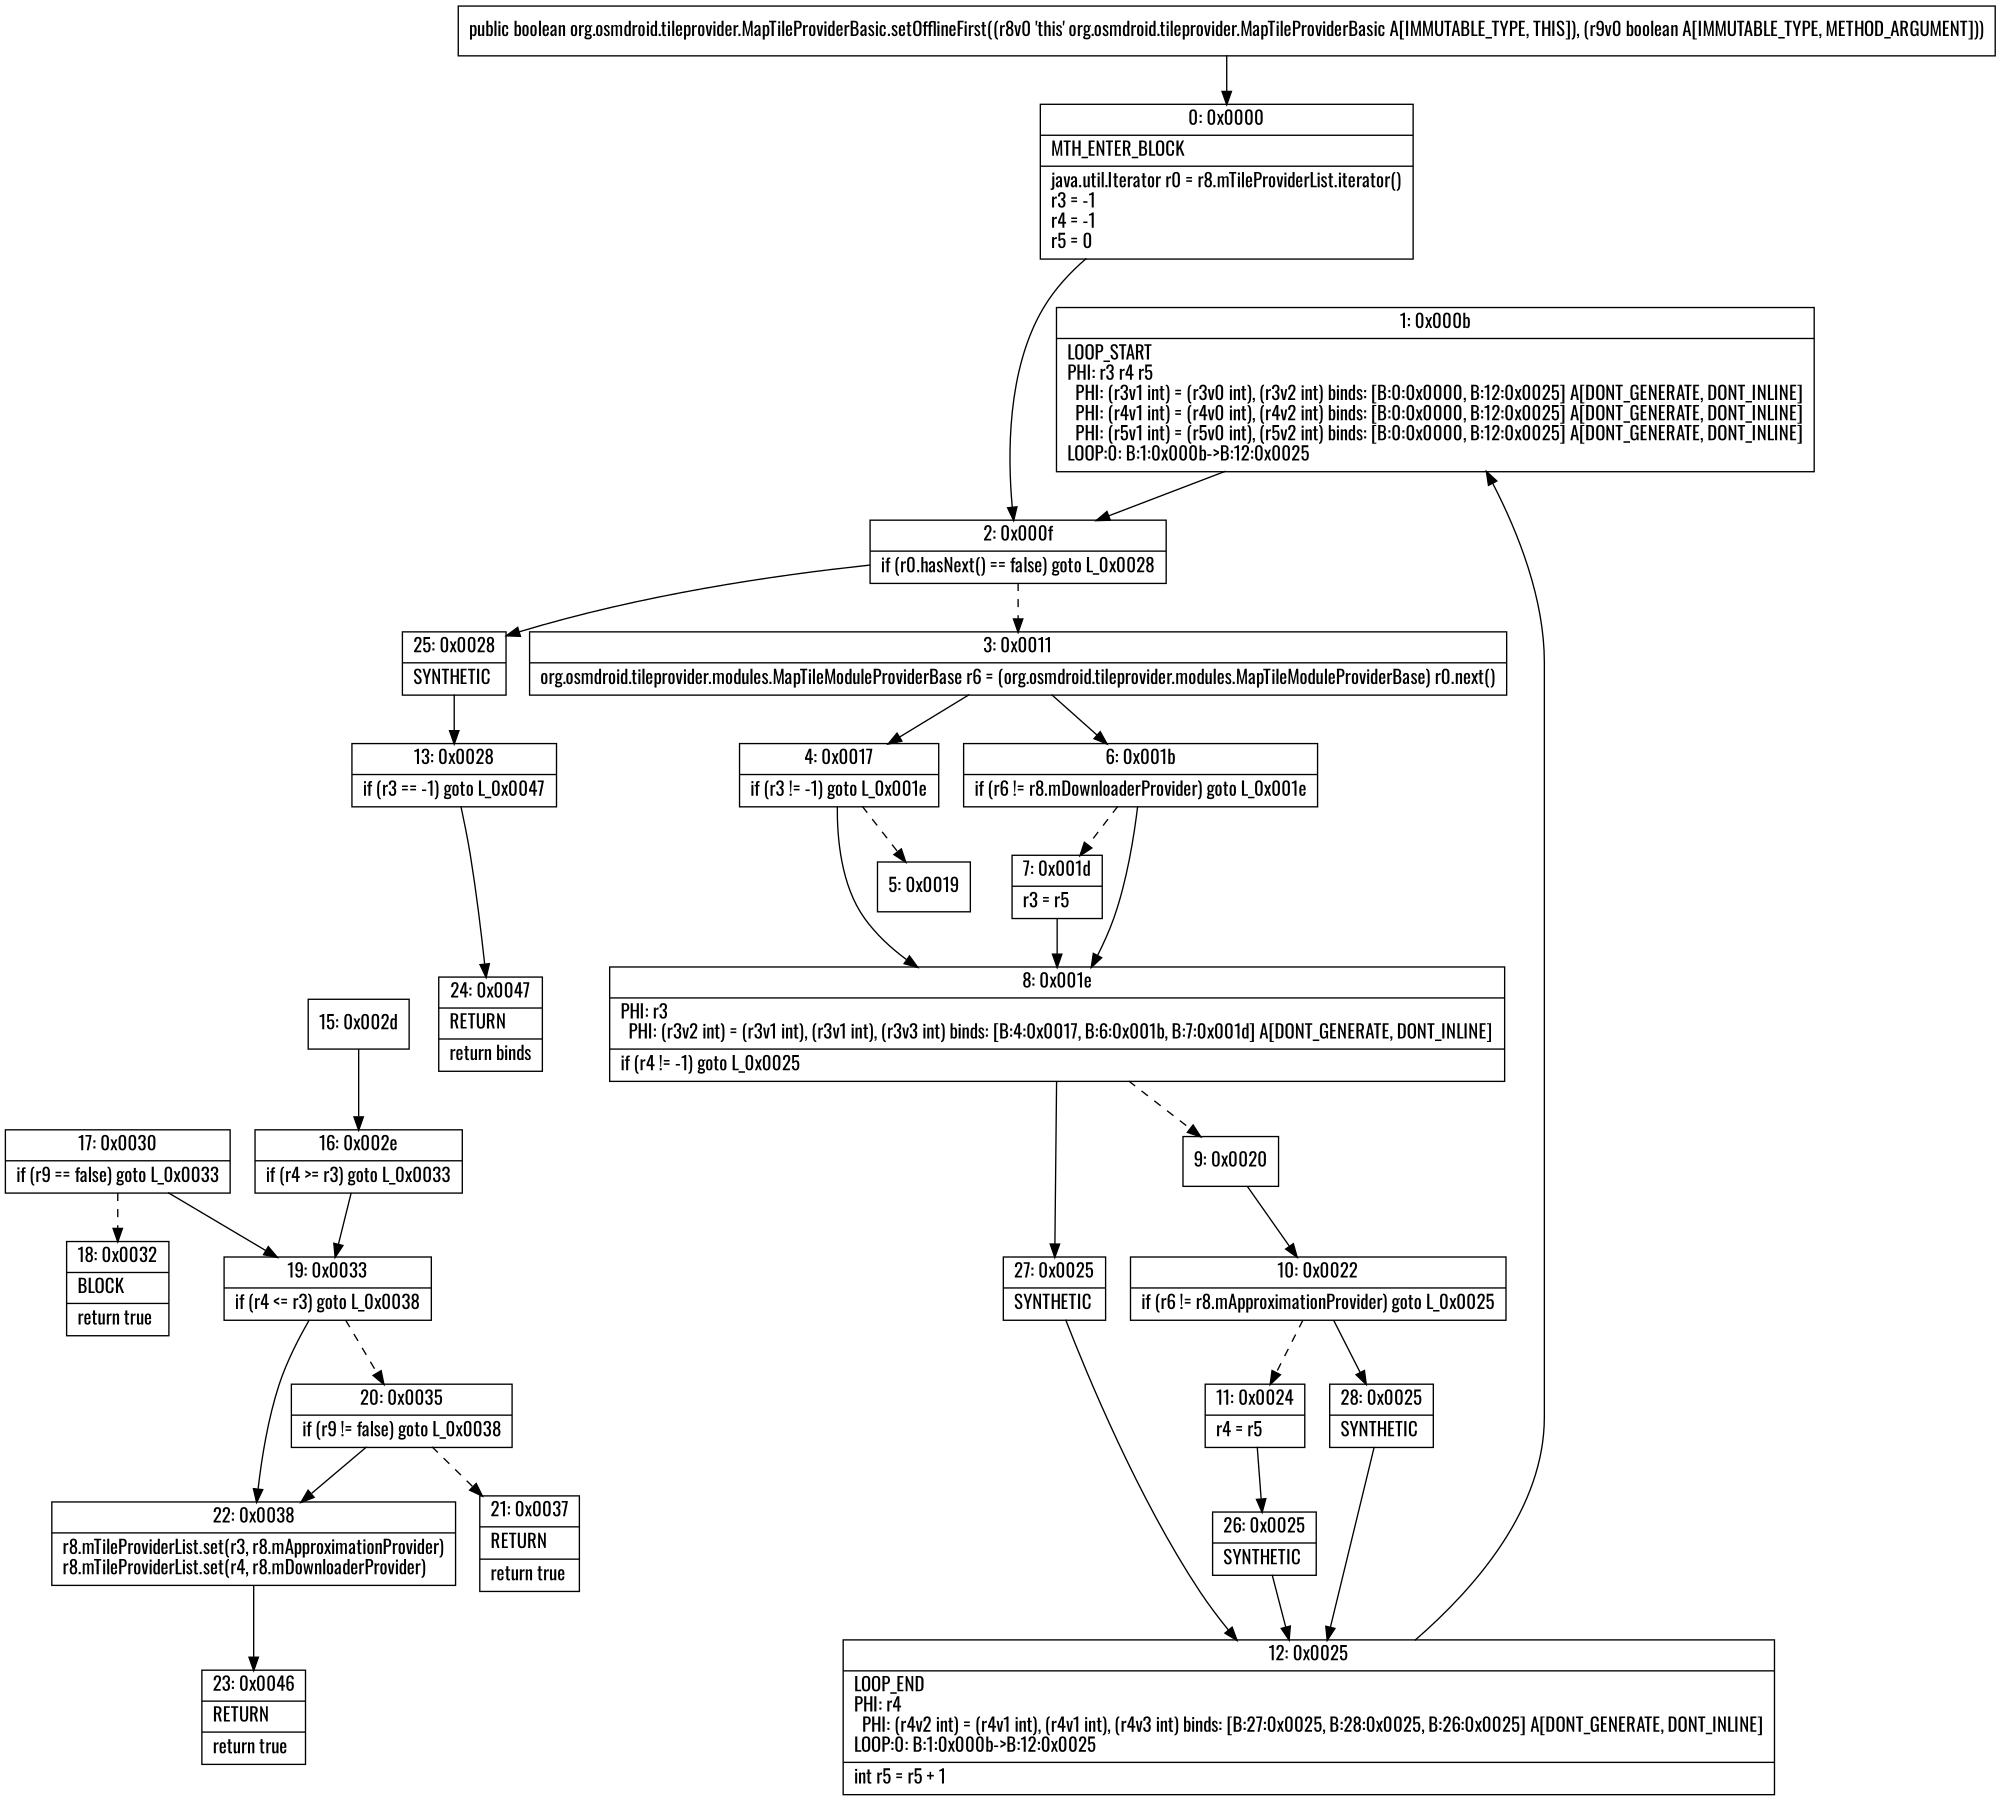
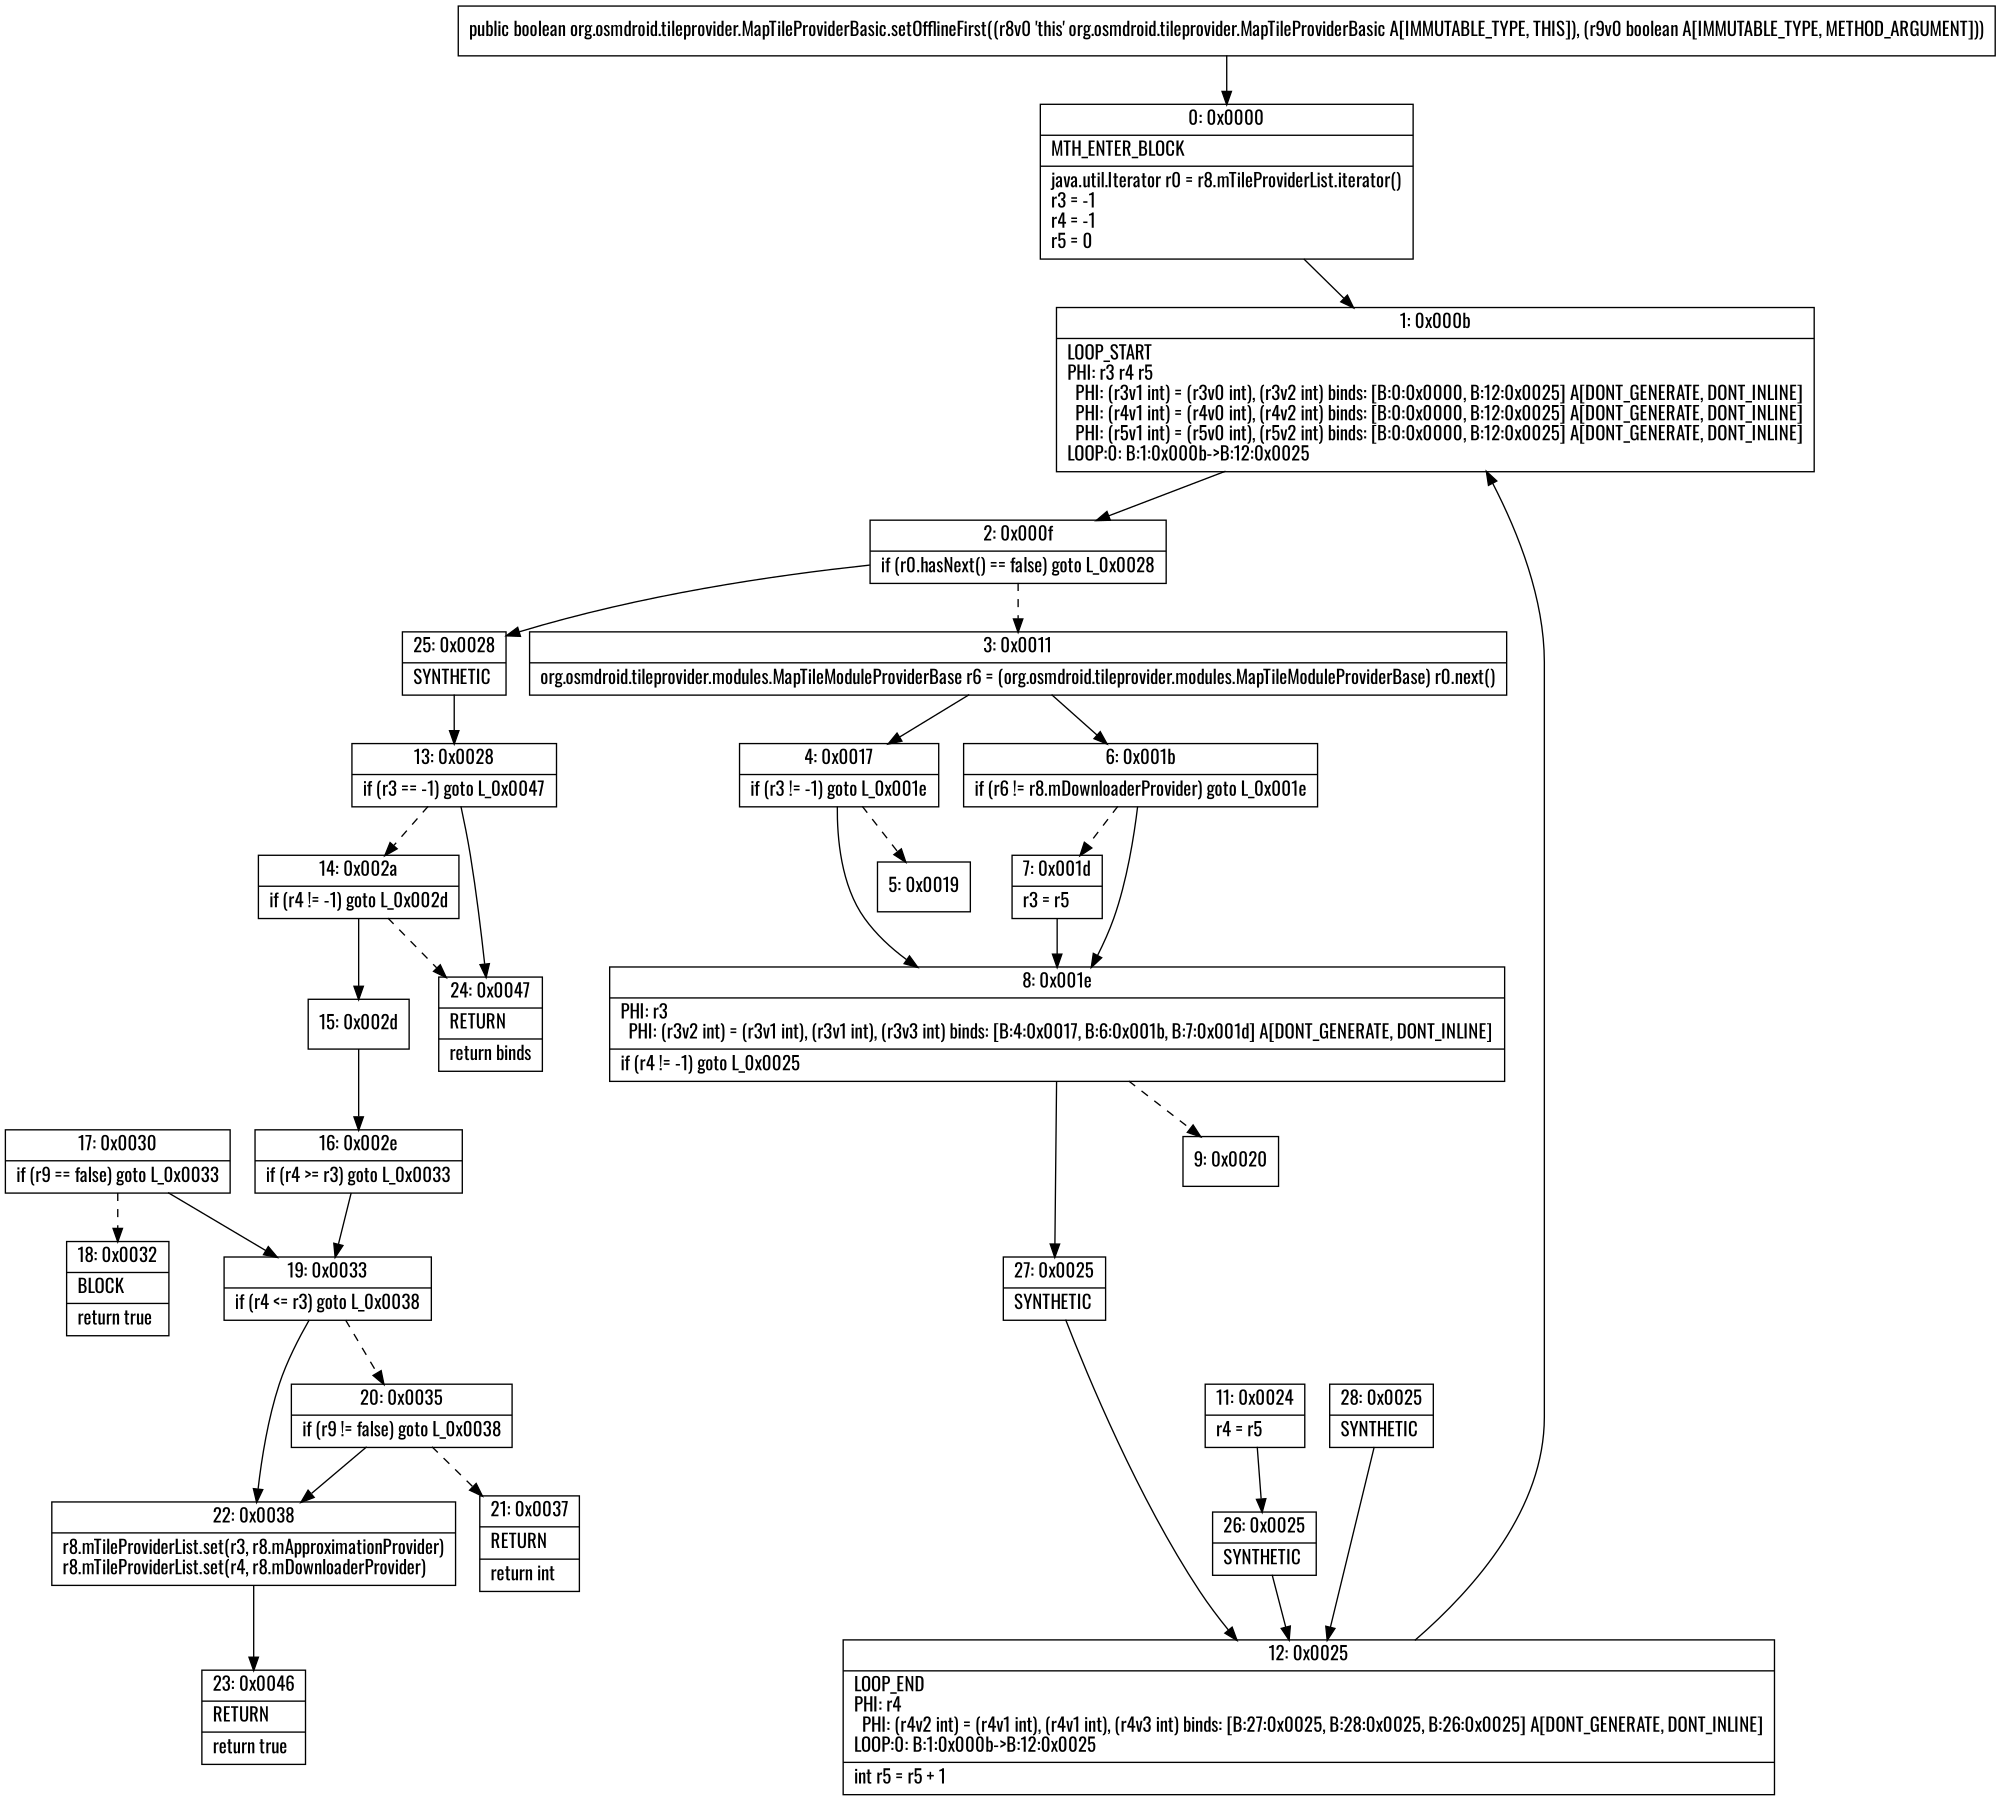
edge "0: 0x0000" -> "2: 0x000f": now "0: 0x0000" -> "1: 0x000b"
node "14: 0x002a": added
node "10: 0x0022": removed
node "21: 0x0037": text "return true" -> "return int"
